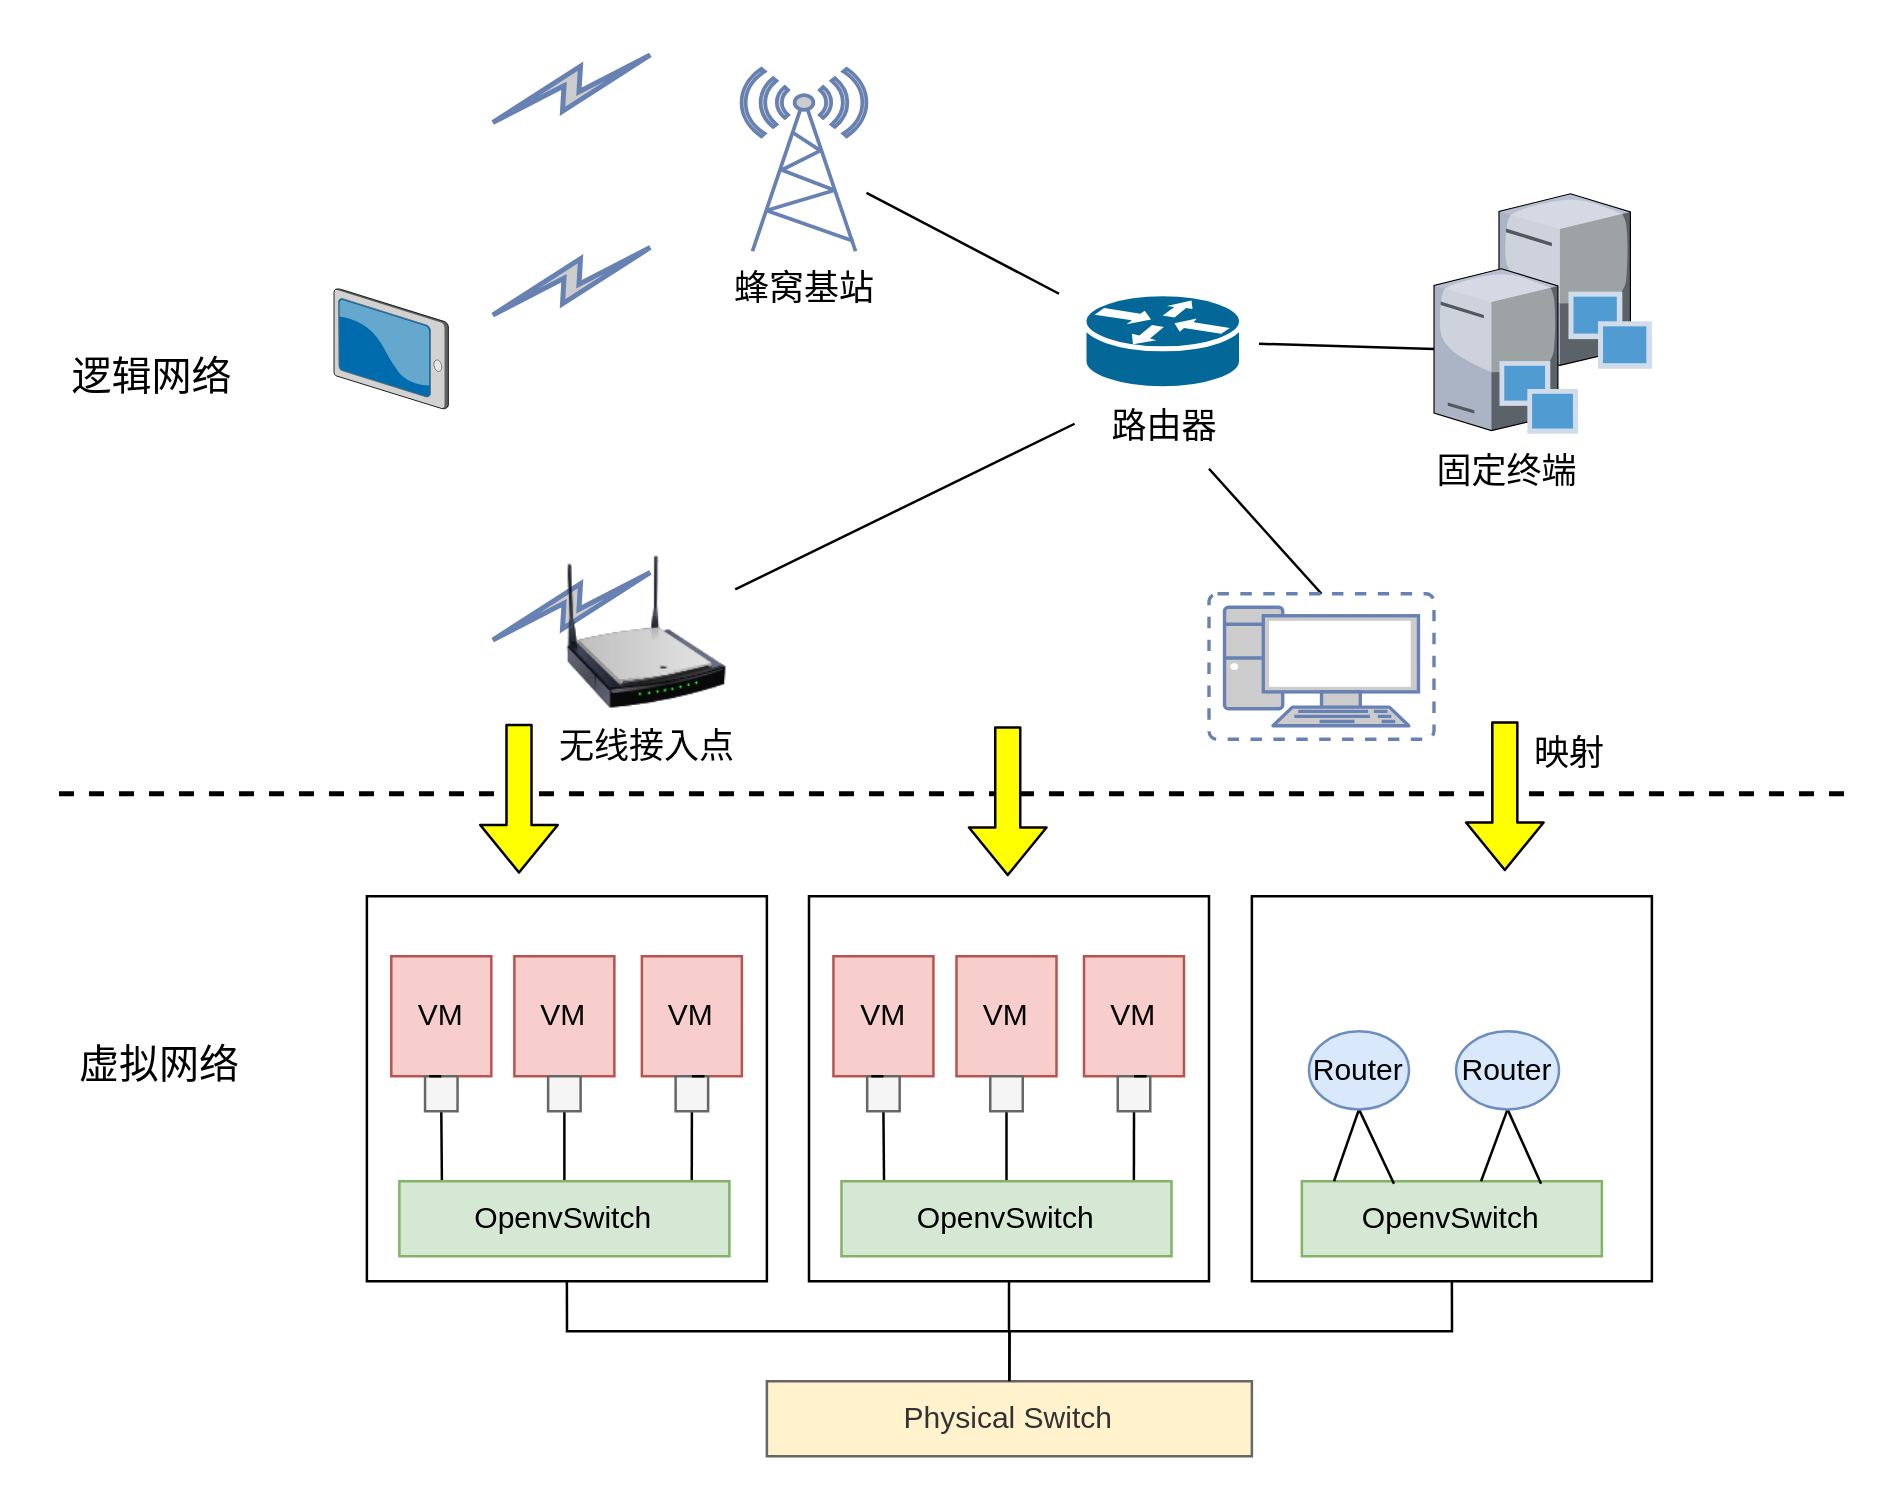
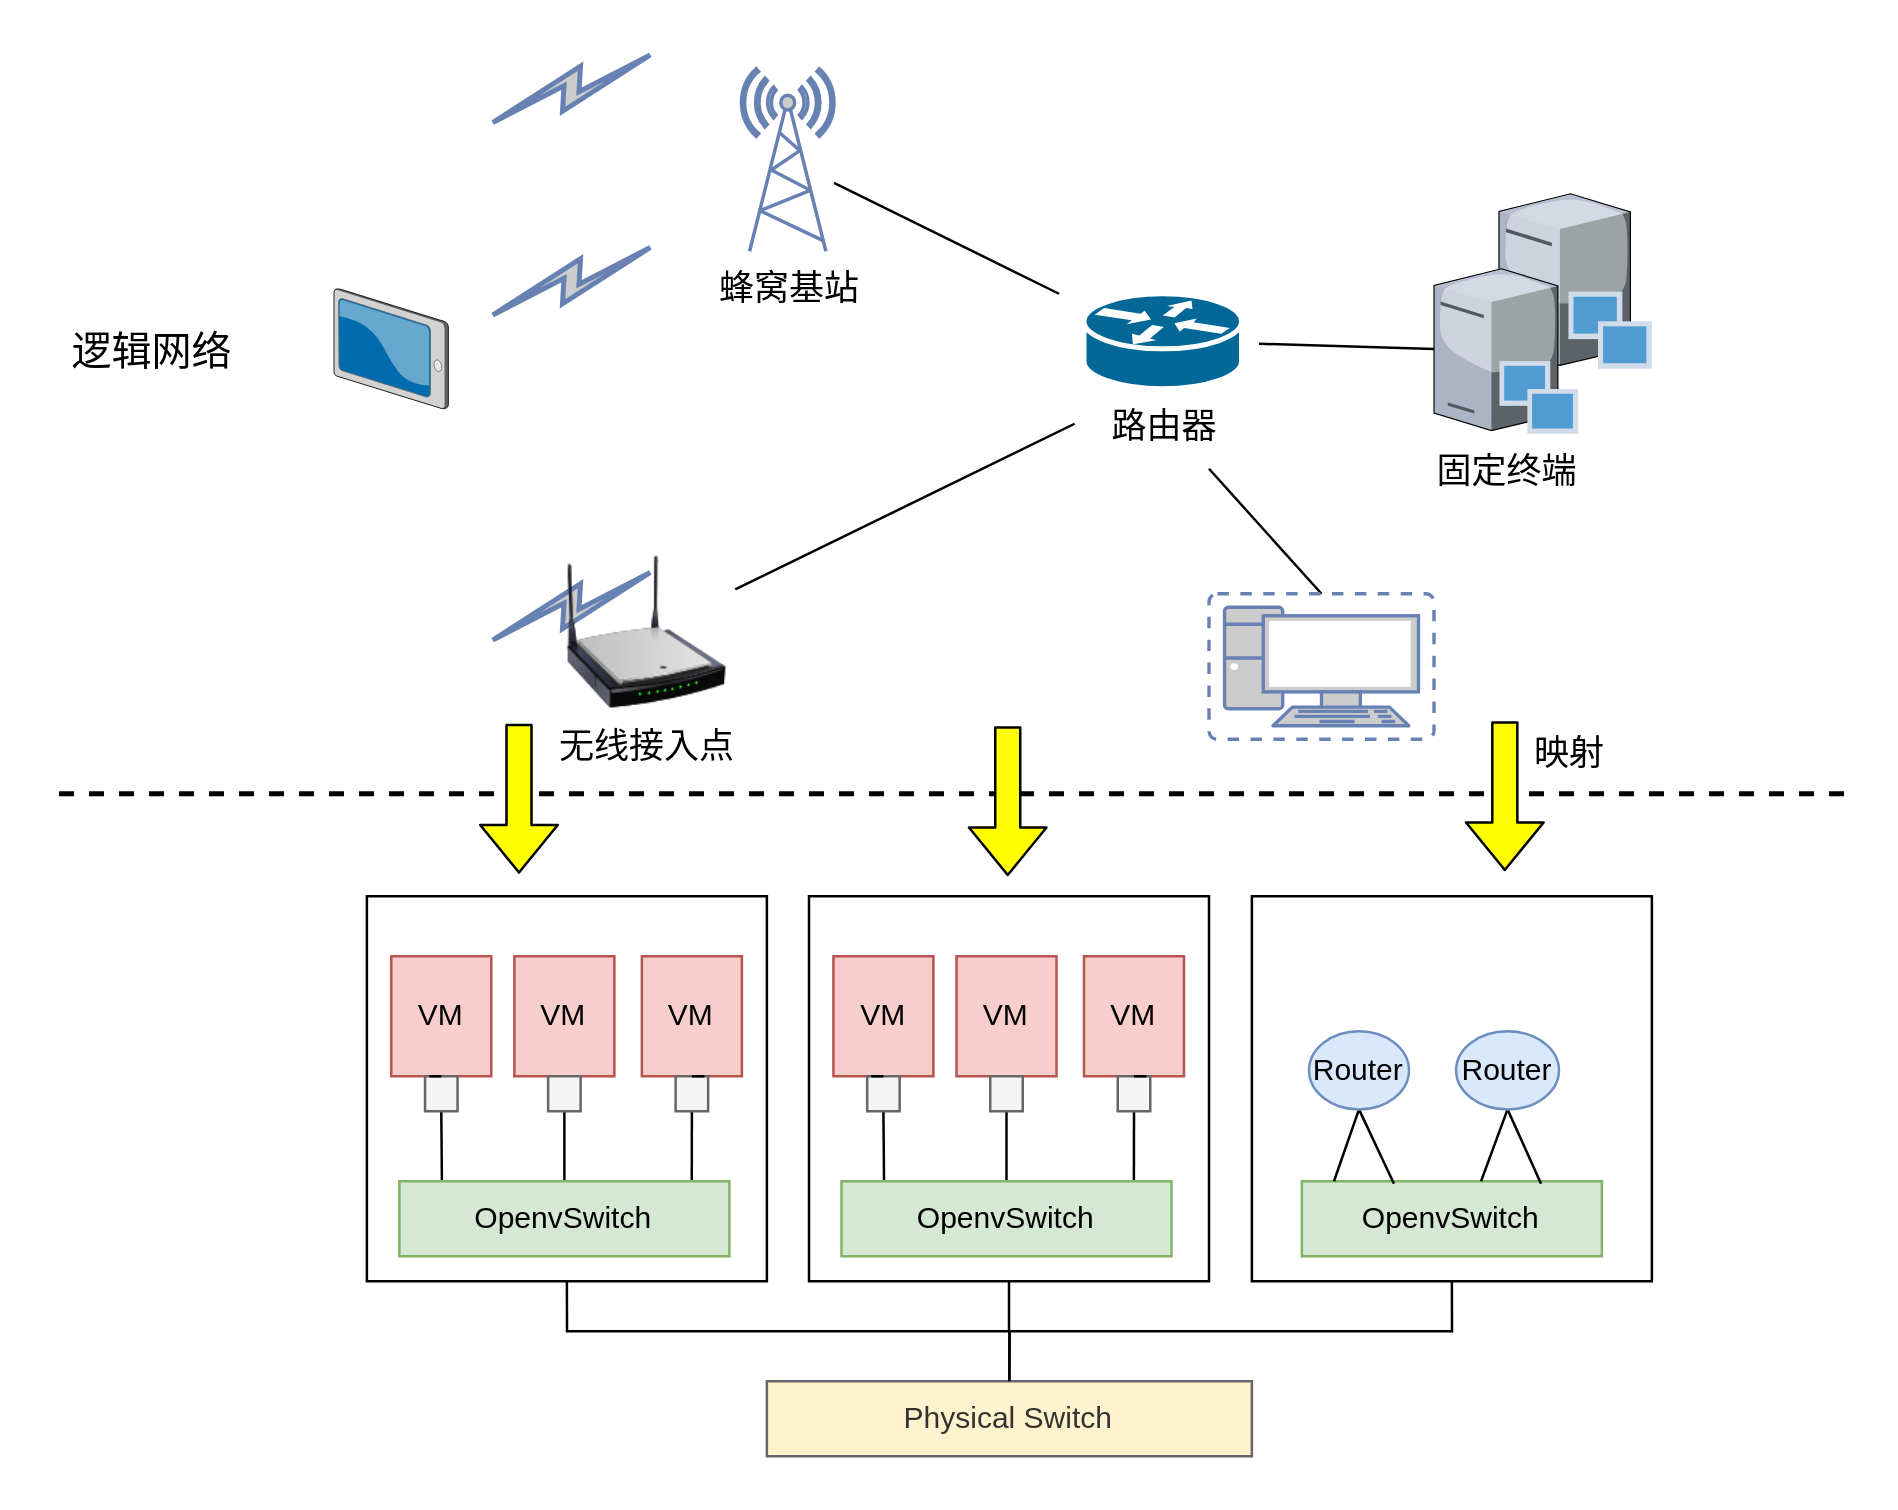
node "蜂窝基站": size 125x183 -> 93x183
node "逻辑网络": moved (151, 376) -> (151, 351)
node "虚拟网络": removed
